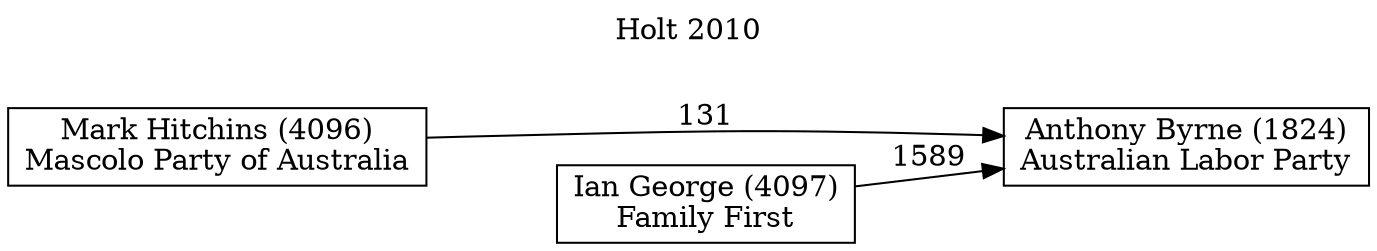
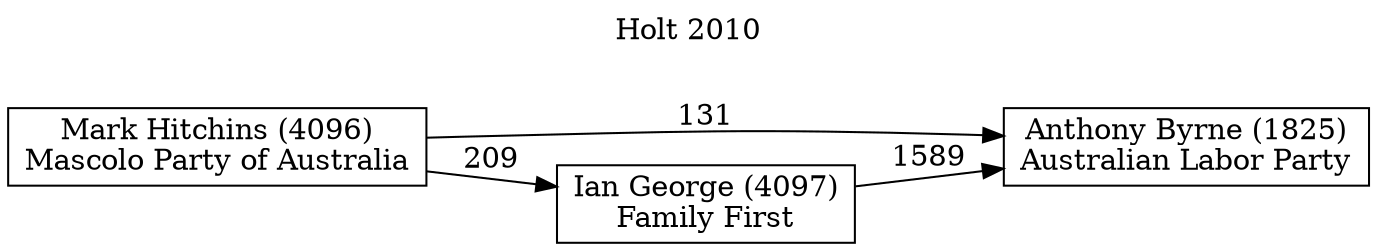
node "Anthony Byrne (1824) Australian Labor Party": label "Anthony Byrne (1824) Australian Labor Party" -> "Anthony Byrne (1825) Australian Labor Party"
edge "Mark Hitchins (4096) Mascolo Party of Australia" -> "Ian George (4097) Family First": added, label "209"
